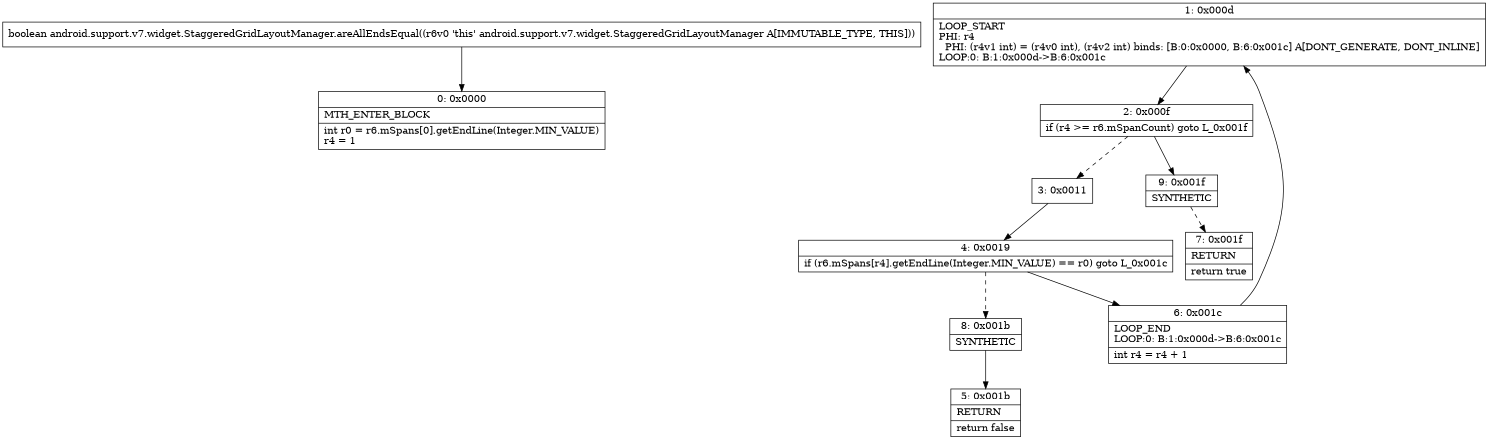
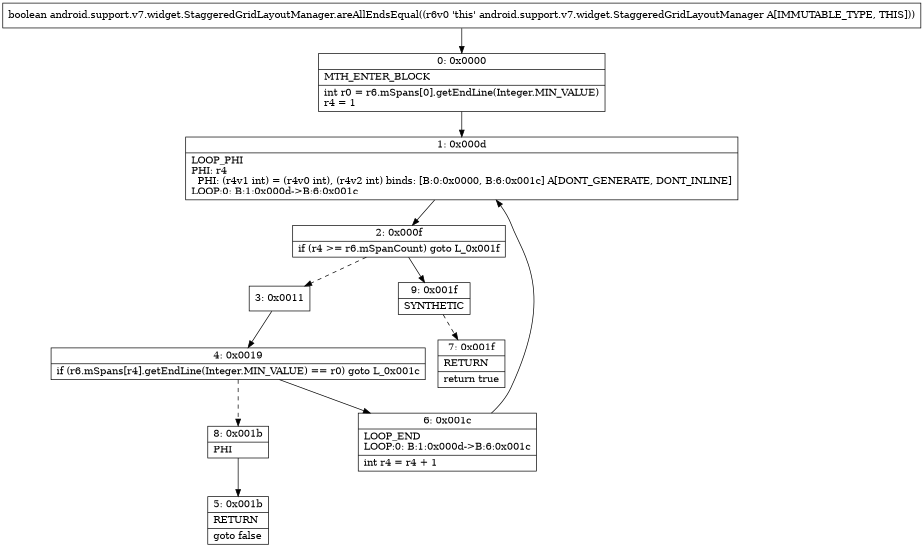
node "1: 0x000d": text "LOOP_START" -> "LOOP_PHI"
edge "0: 0x0000" -> "1: 0x000d": added
node "8: 0x001b": text "SYNTHETIC" -> "PHI"
node "5: 0x001b": text "return false" -> "goto false"
